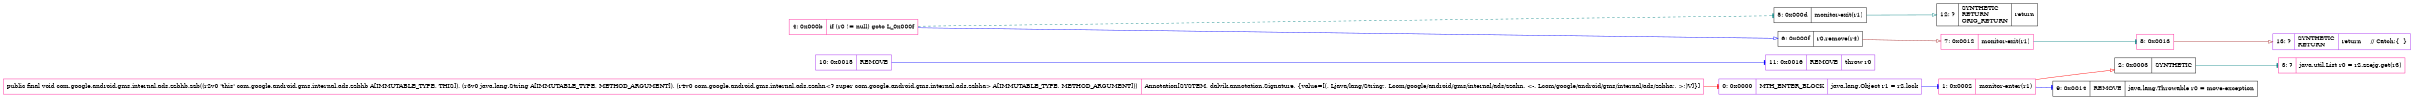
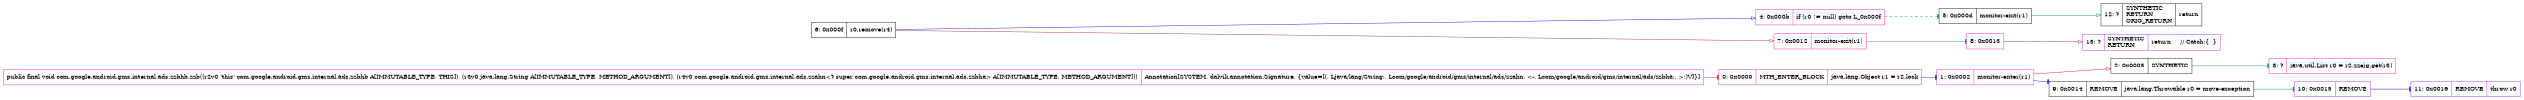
edge "4: 0x000b" -> "6: 0x000f": reversed
edge "9: 0x0014" -> "10: 0x0015": added
